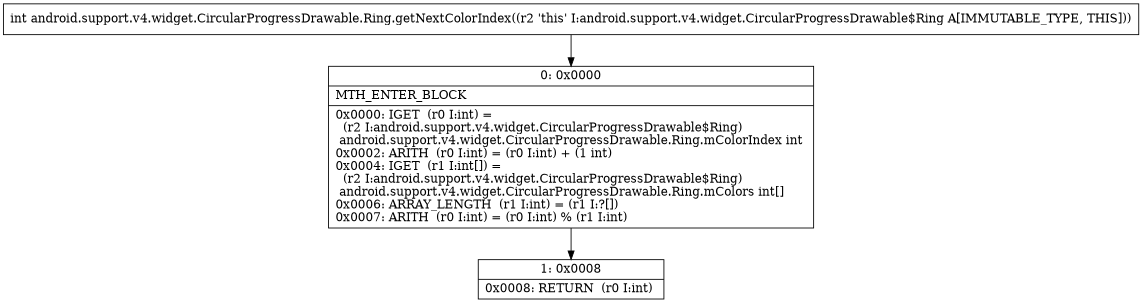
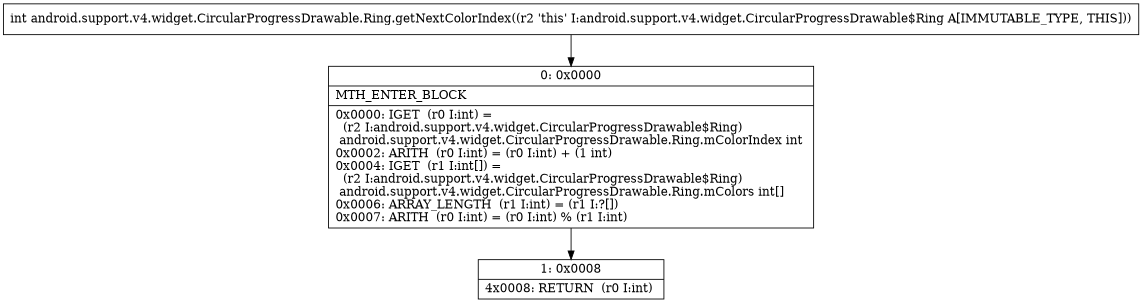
node "1: 0x0008": text "0x0008: RETURN  (r0 I:int)" -> "4x0008: RETURN  (r0 I:int)"
